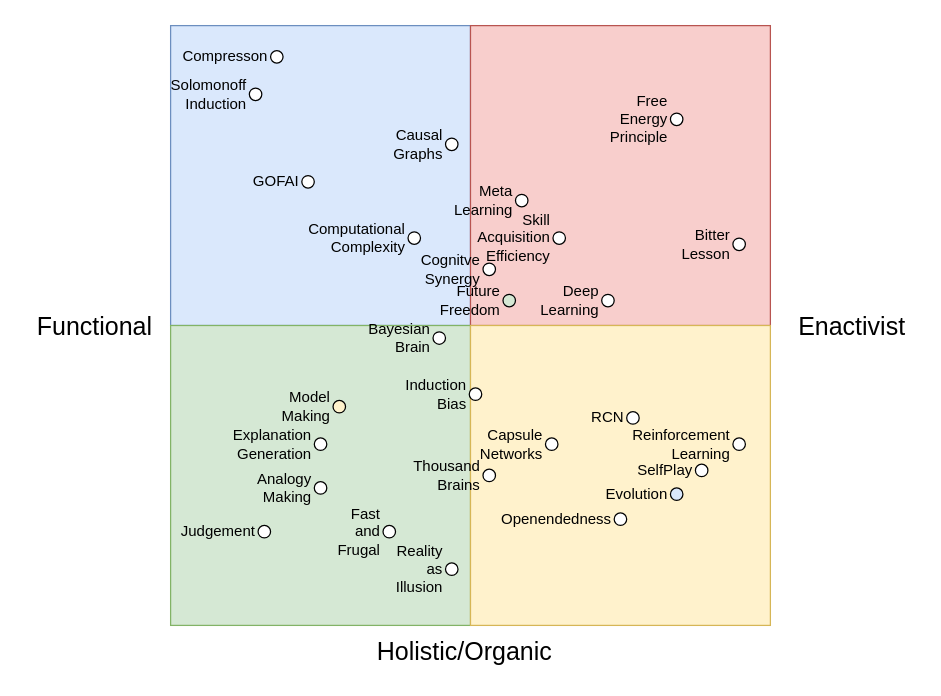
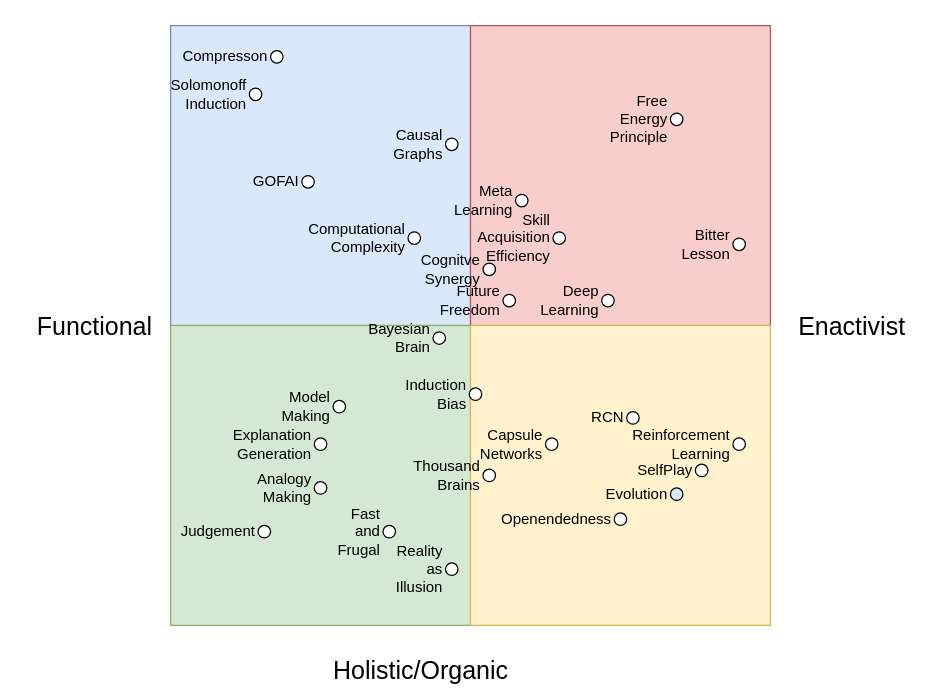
node "Future Freedom": fillcolor #d5e8d4 -> #ffffff
node "Model Making": fillcolor #fff2cc -> #ffffff
node "Holistic/Organic": moved (464, 651) -> (421, 669)
